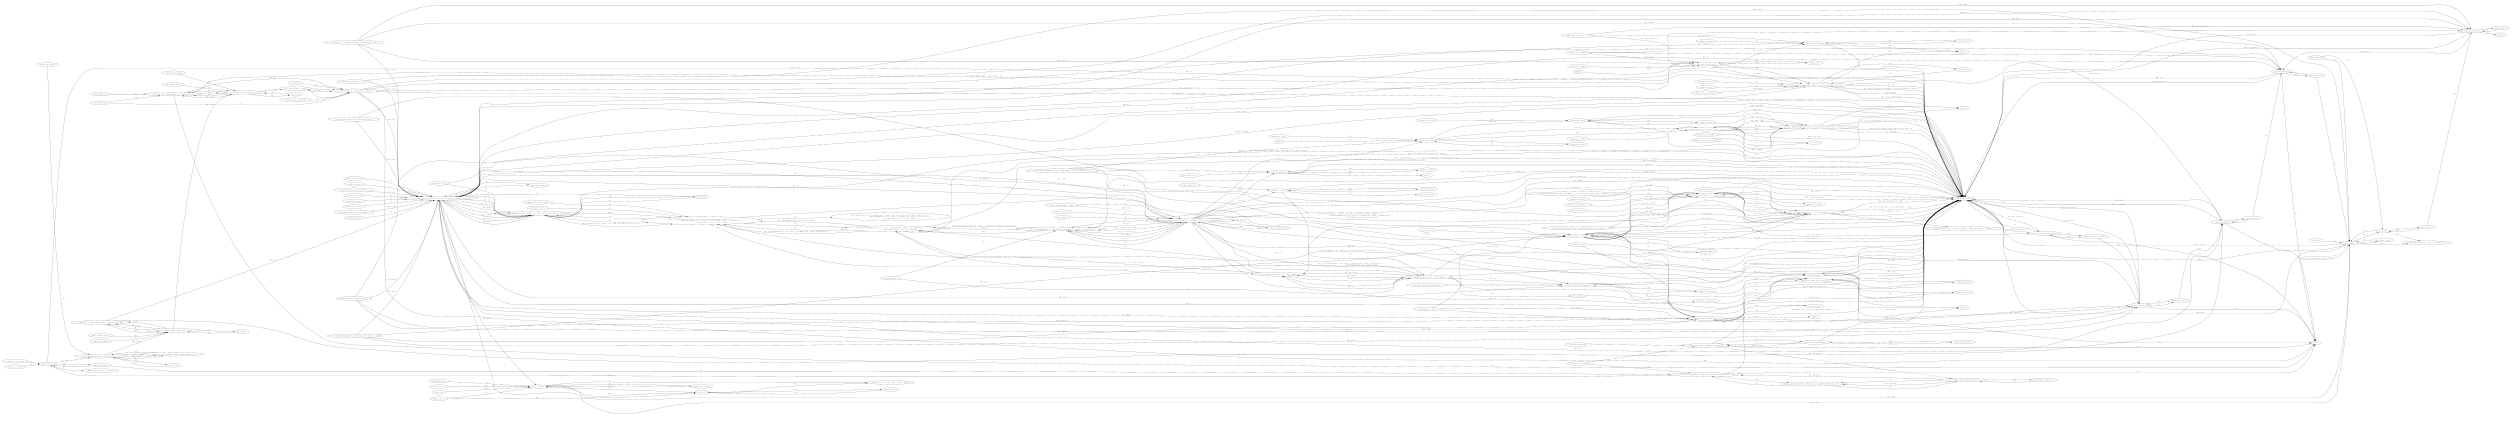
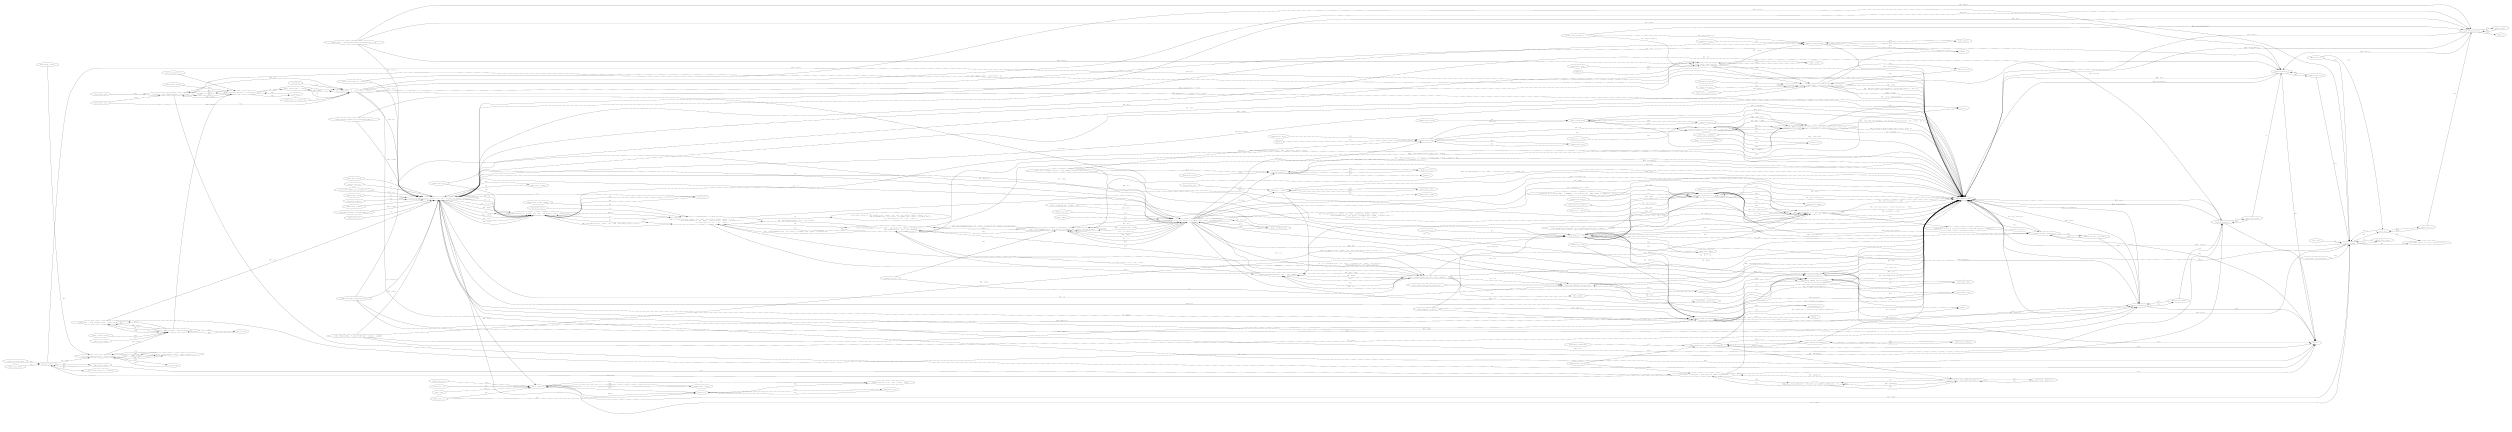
node "(Call,eks[i] = NULL)": removed
edge "(Call,key_resources[i] == NULL)" -> "(Call,efree(key_resources))": added, label "DDG: key_resources[i]"
